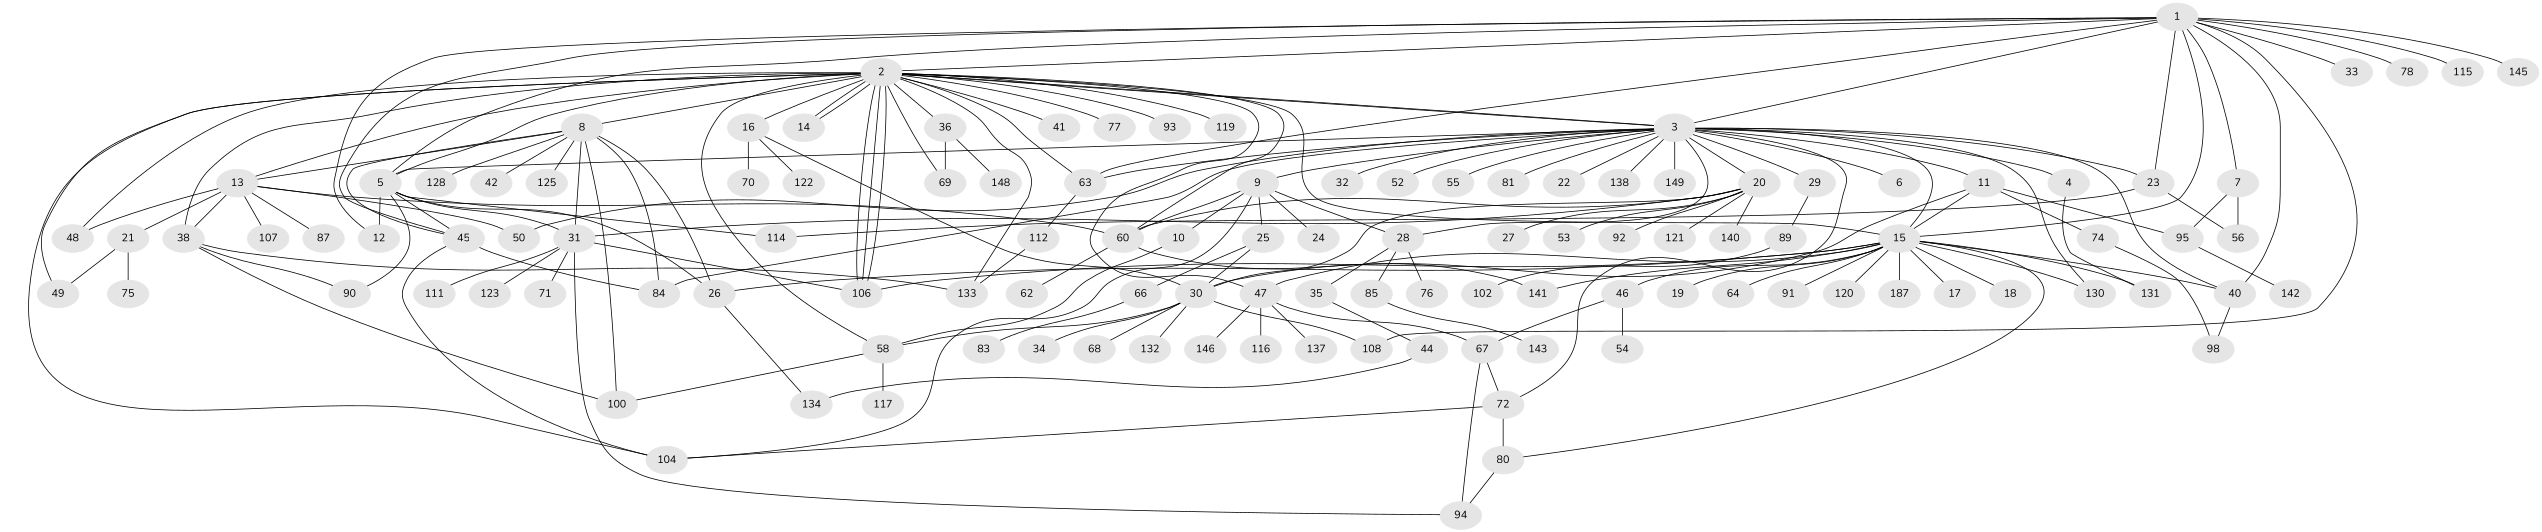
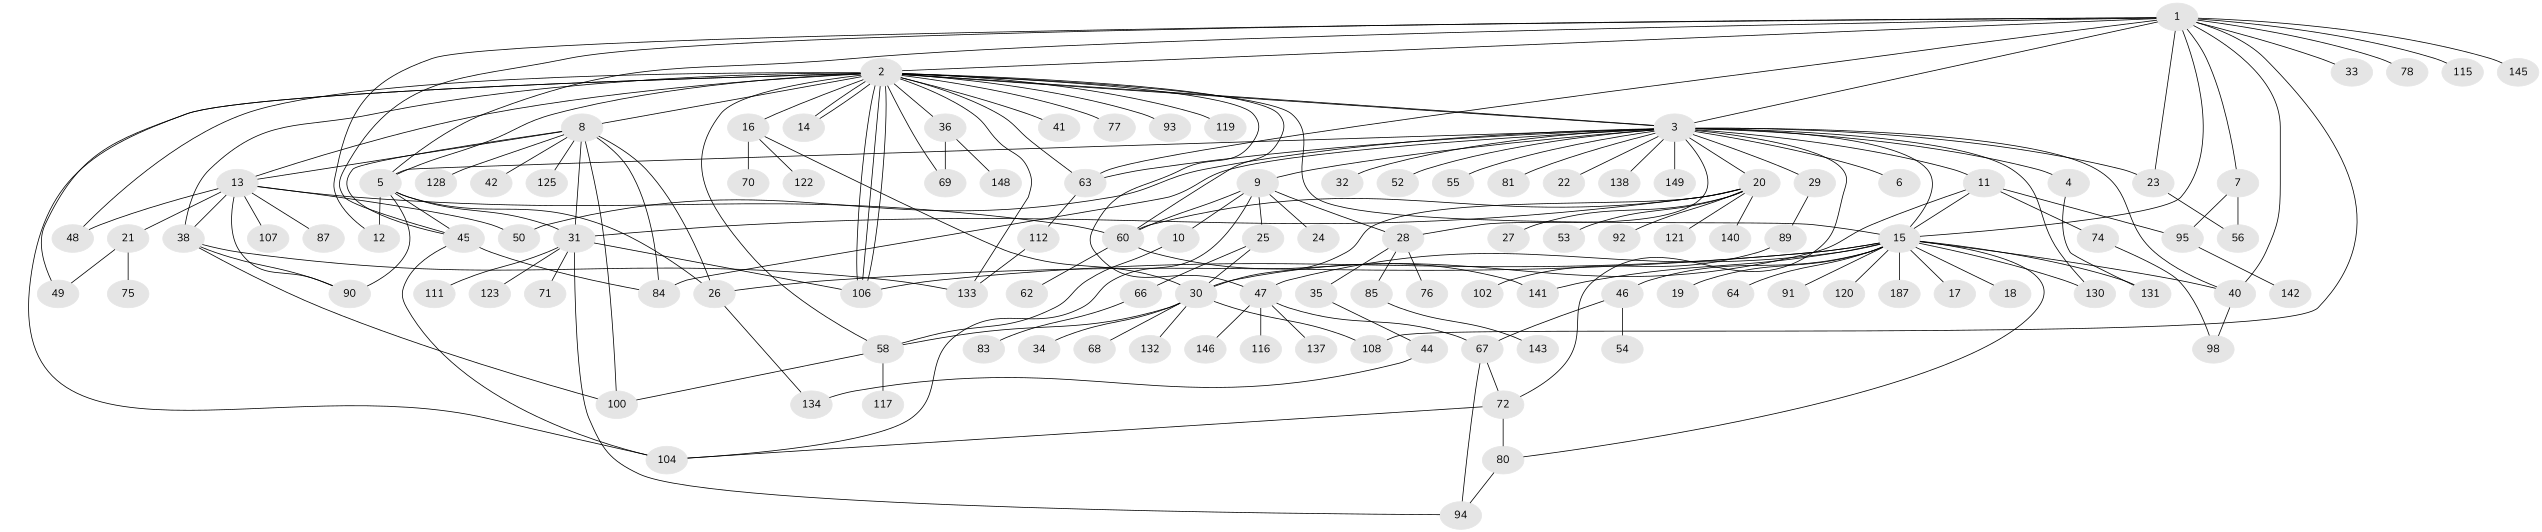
node "114": removed
edge "13" -- "90": added
